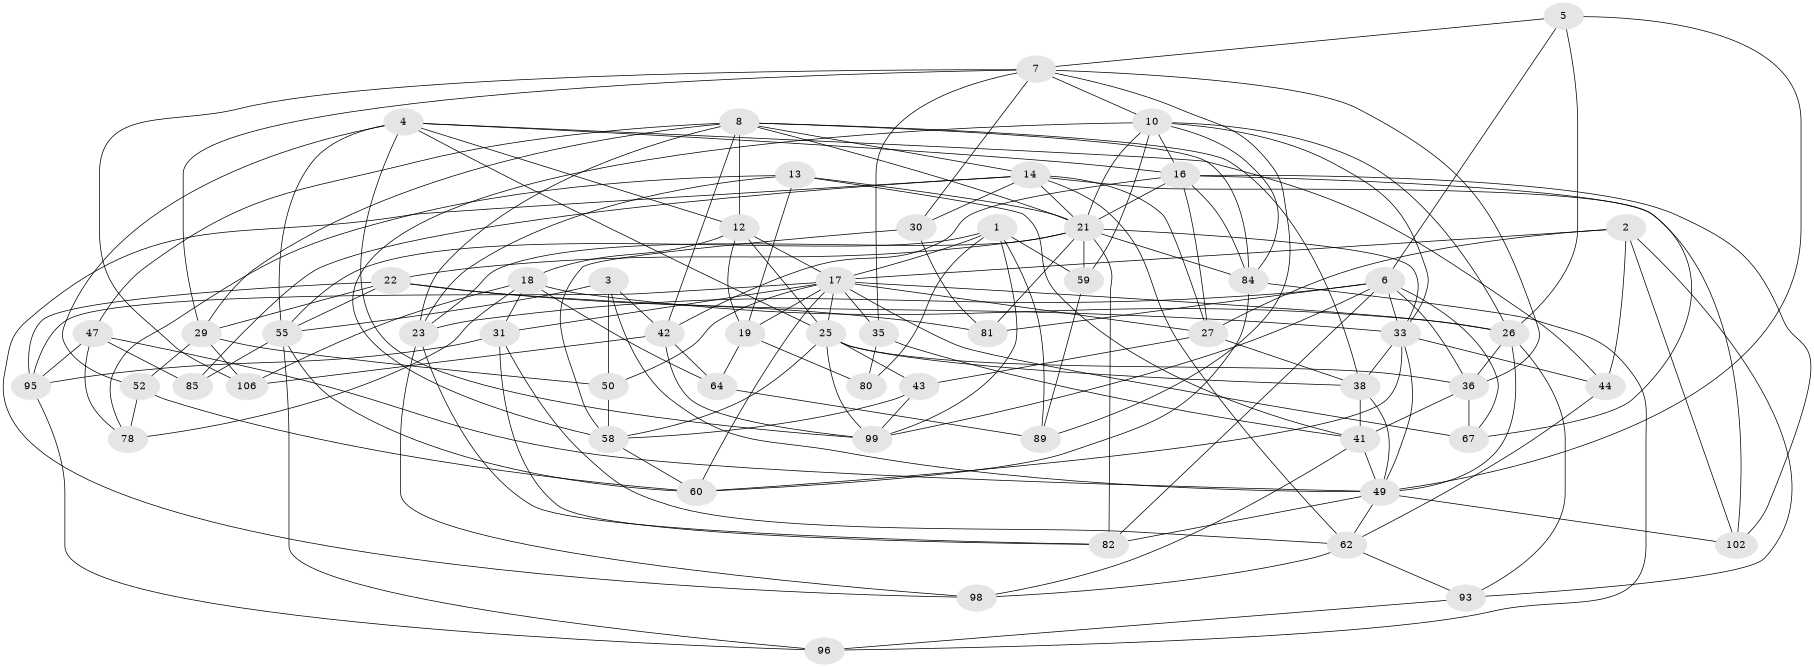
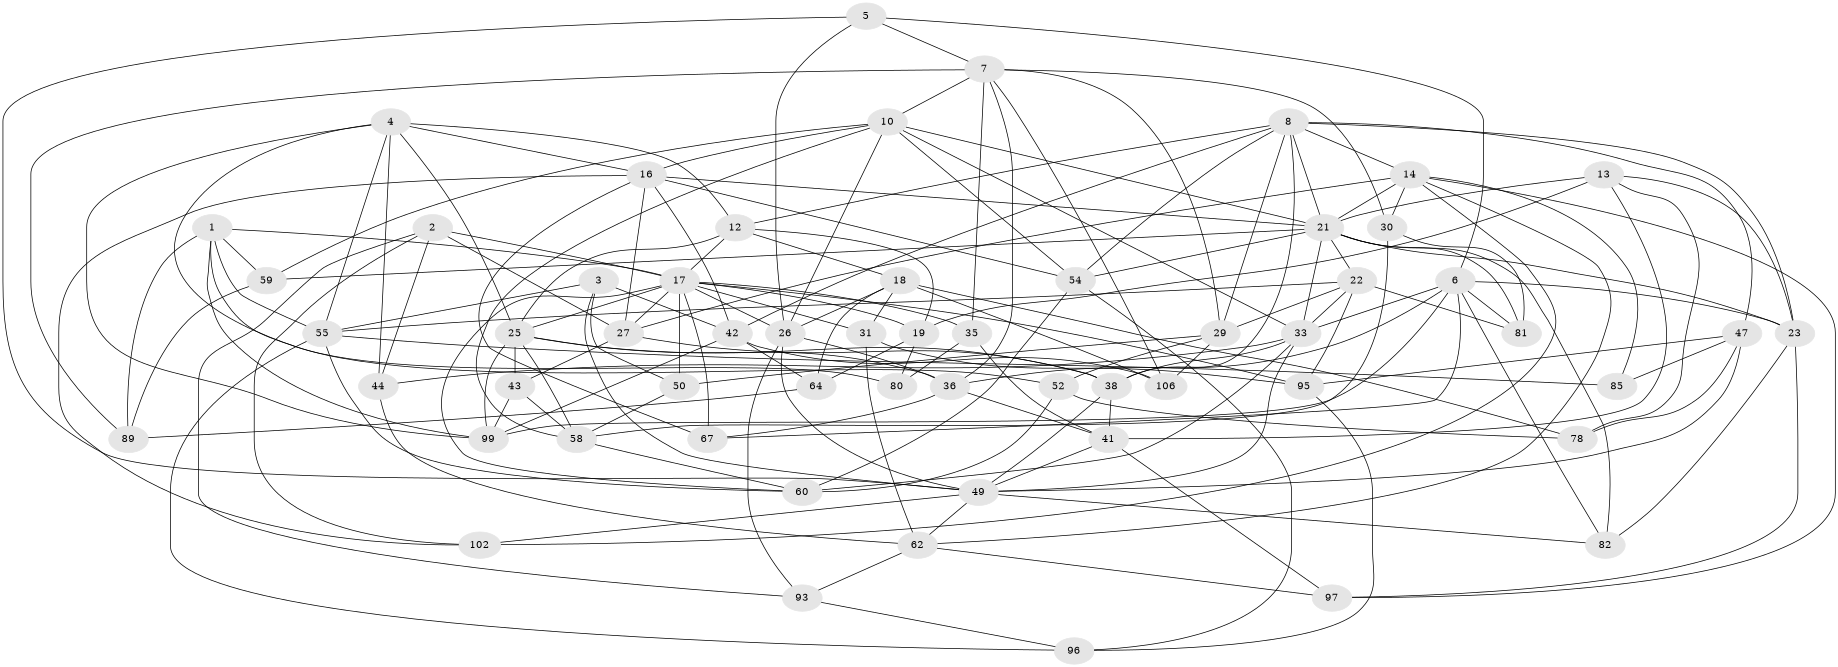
node "84": label "84" -> "54"
edge "31" -- "82": removed
node "98": label "98" -> "97"
